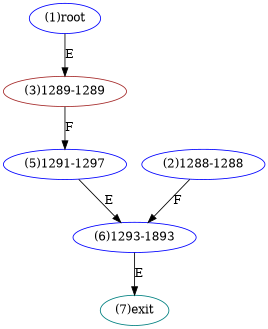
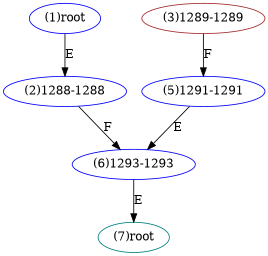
edge "(1)root" -> "(3)1289-1289": now "(1)root" -> "(2)1288-1288"
node "(5)1291-1297": label "(5)1291-1297" -> "(5)1291-1291"
node "(6)1293-1893": label "(6)1293-1893" -> "(6)1293-1293"
node "(7)exit": label "(7)exit" -> "(7)root"
